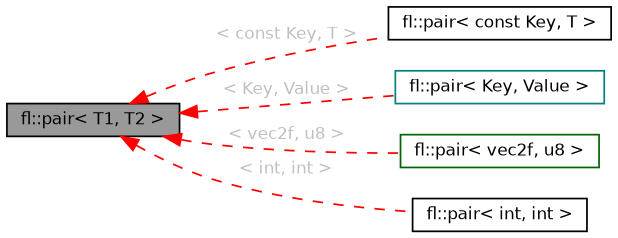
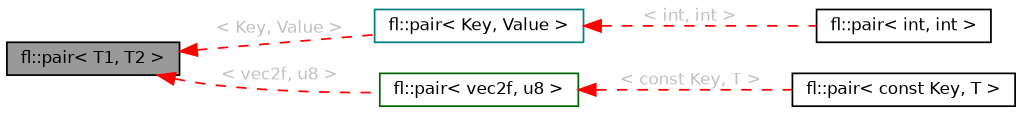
edge "fl::pair< const Key, T >" -> "fl::pair< T1, T2 >": now "fl::pair< const Key, T >" -> "fl::pair< vec2f, u8 >"
edge "fl::pair< int, int >" -> "fl::pair< T1, T2 >": now "fl::pair< int, int >" -> "fl::pair< Key, Value >"
